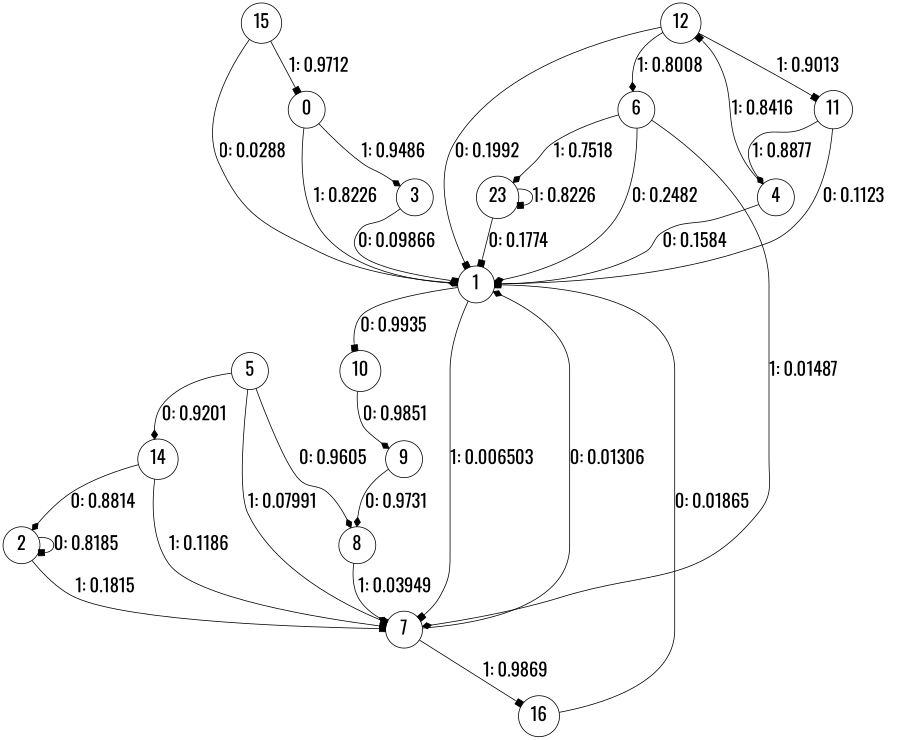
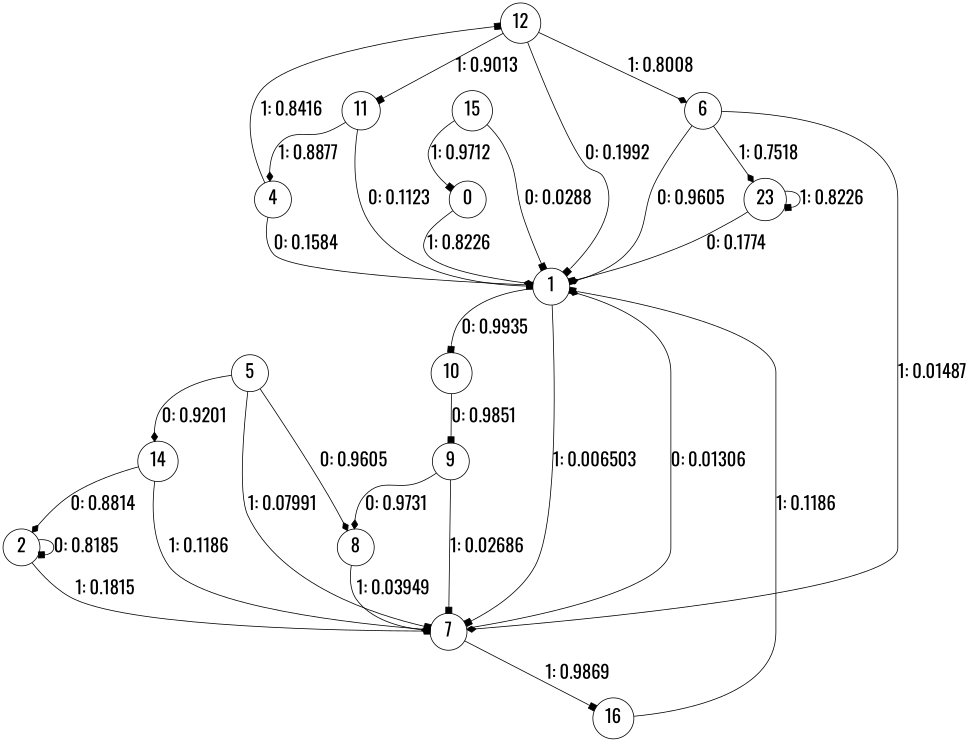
node "3": removed
edge "6" -> "1": label "0: 0.2482   " -> "0: 0.9605   "
edge "10" -> "9": arrowhead diamond -> box
edge "16" -> "1": label "0: 0.01865  " -> "1: 0.1186   "
edge "9" -> "7": added, label "1: 0.02686"
